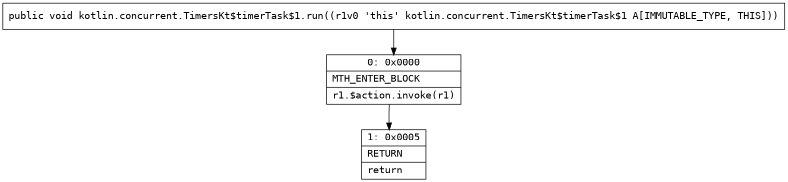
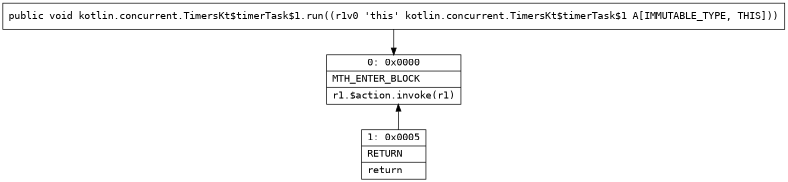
edge "0: 0x0000" -> "1: 0x0005": reversed
